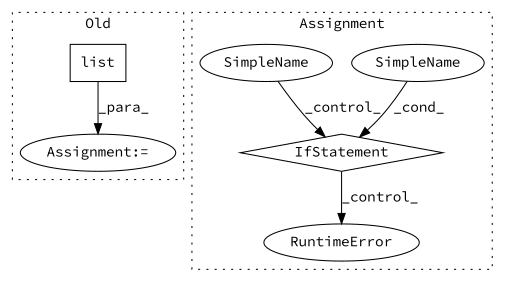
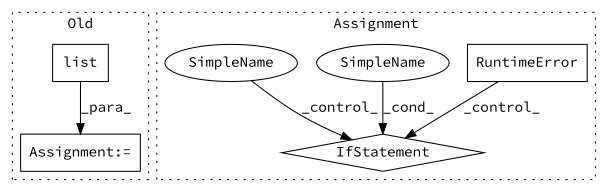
node "Assignment:=": shape ellipse -> box
edge "IfStatement" -> "RuntimeError": reversed
node "RuntimeError": shape ellipse -> box
